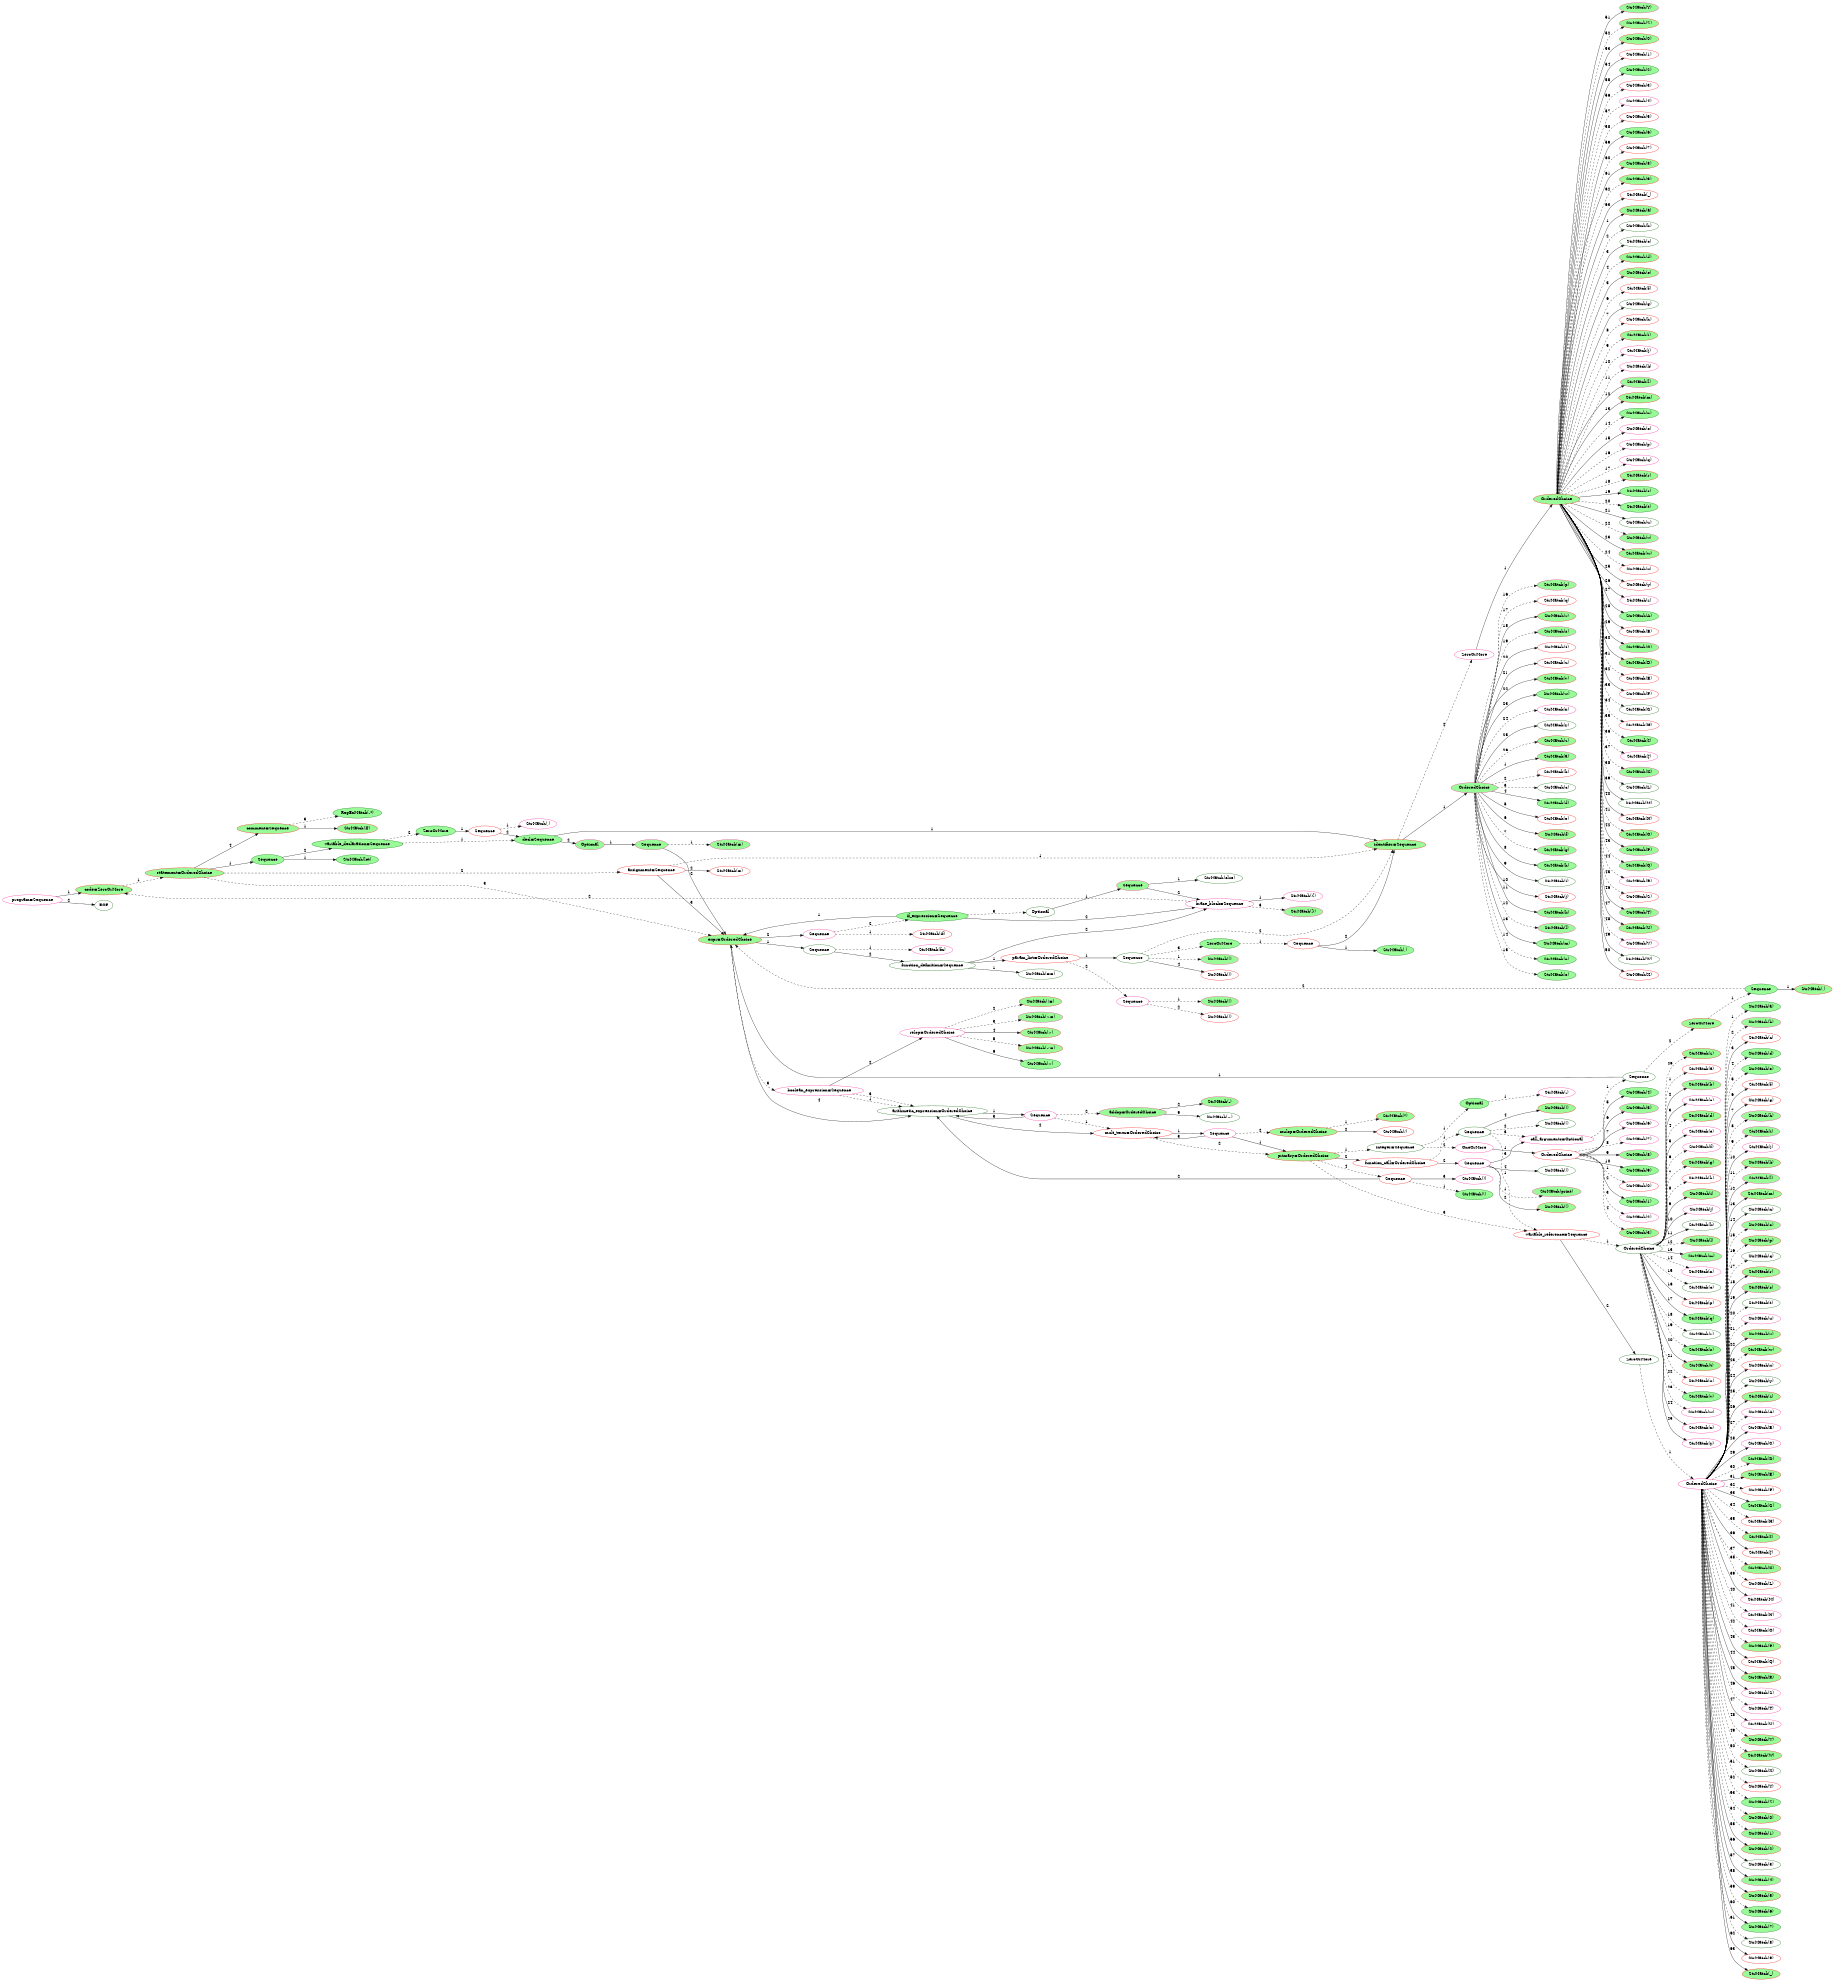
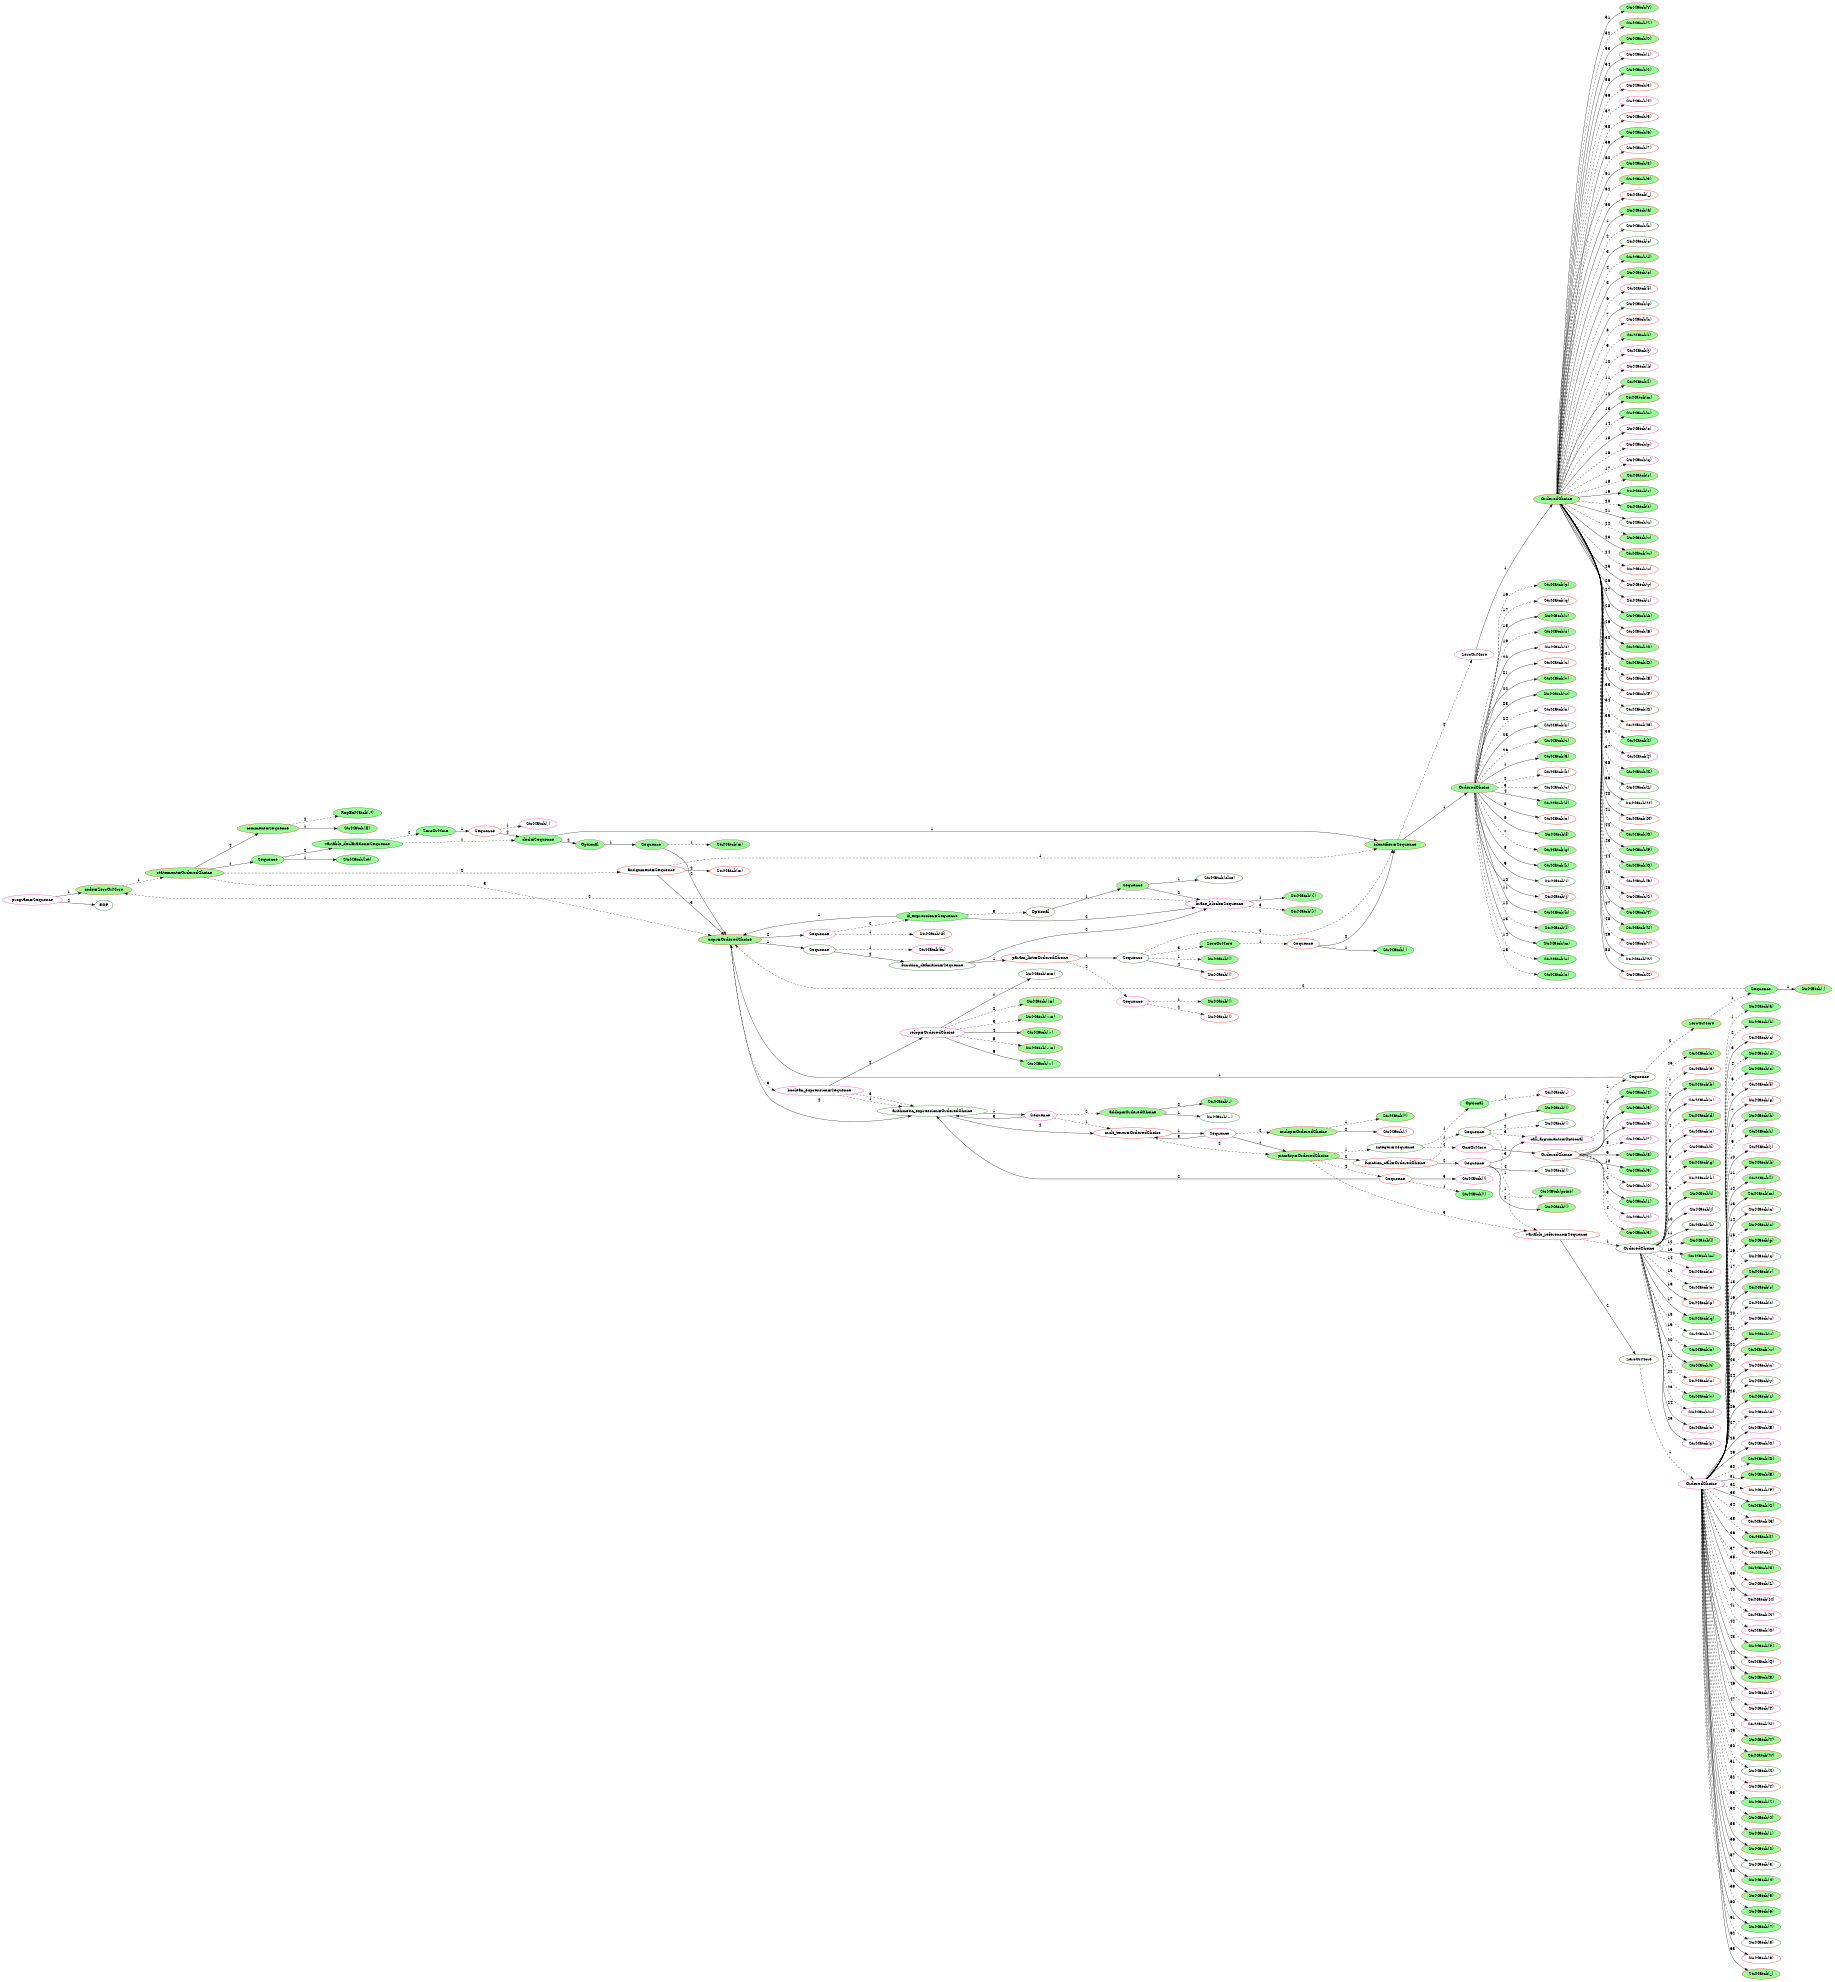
edge "comment=Sequence" -> "RegExMatch(.*)": label "3" -> "2"
node "StrMatch({)": fillcolor white -> palegreen
edge "function_definition=Sequence" -> "StrMatch(==)": now "relop=OrderedChoice" -> "StrMatch(==)"
edge "addop=OrderedChoice" -> "StrMatch(+)": label "9" -> "1"
